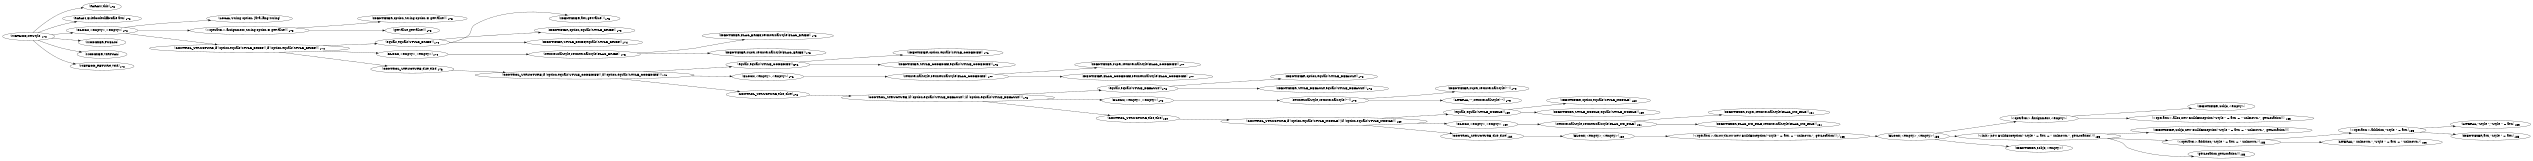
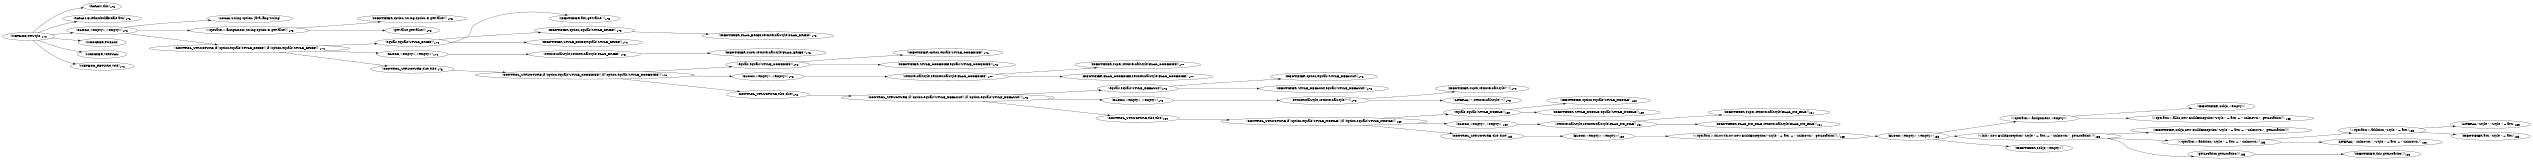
edge "(setInternalStyle,setInternalStyle(FLAG_BRIEF))" -> "(IDENTIFIER,FLAG_BRIEF,setInternalStyle(FLAG_BRIEF))": now "(IDENTIFIER,option,equals(STYLE_BRIEF))" -> "(IDENTIFIER,FLAG_BRIEF,setInternalStyle(FLAG_BRIEF))"
node "(equals,equals(STYLE_CODEDIFF))": text "576" -> "176"
node "(IDENTIFIER,this,getLocation())": added
